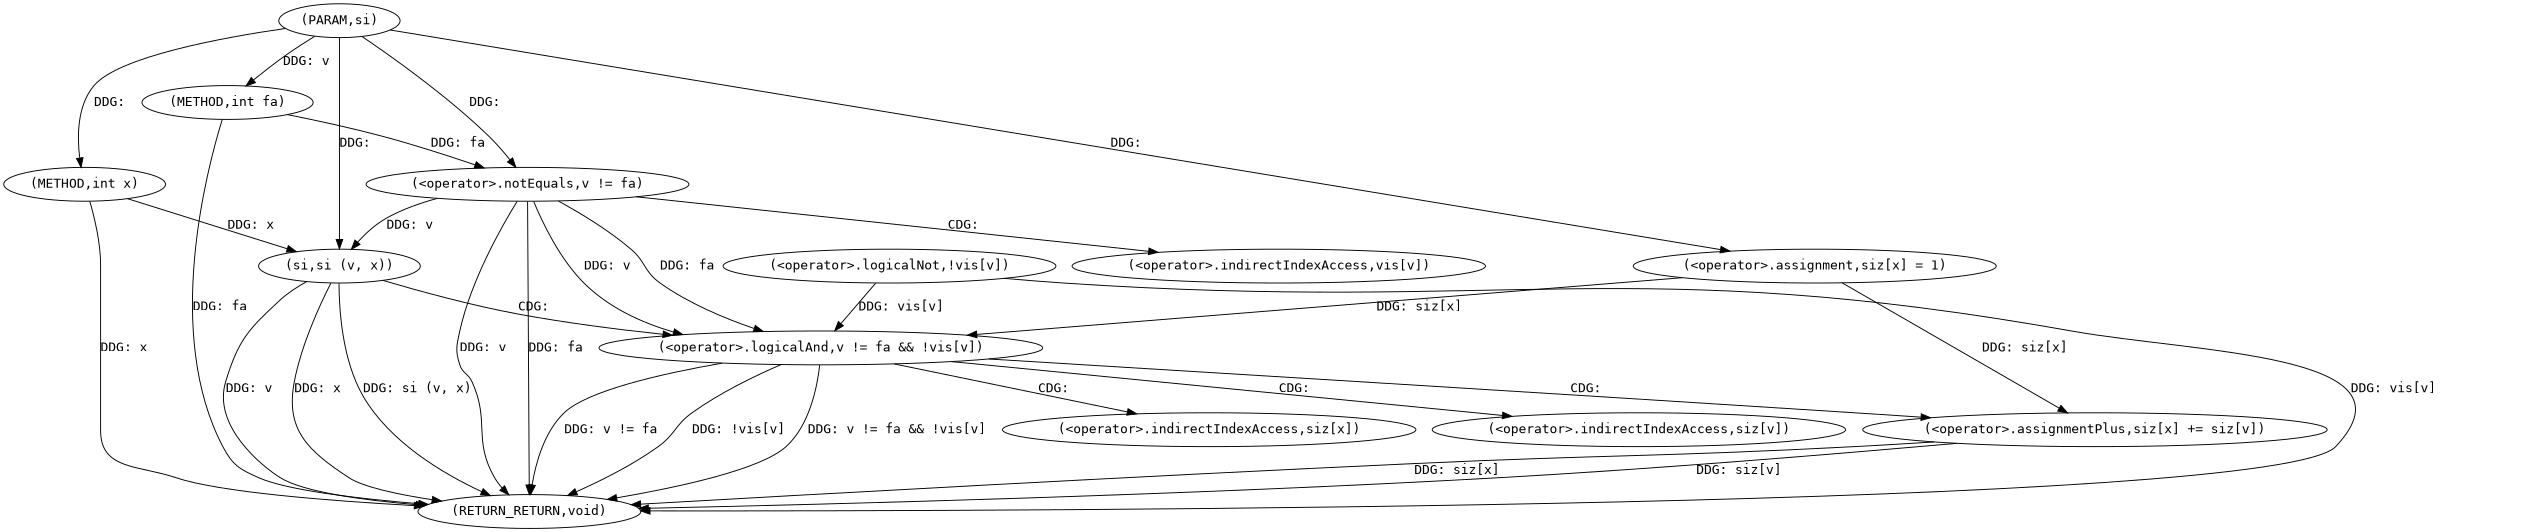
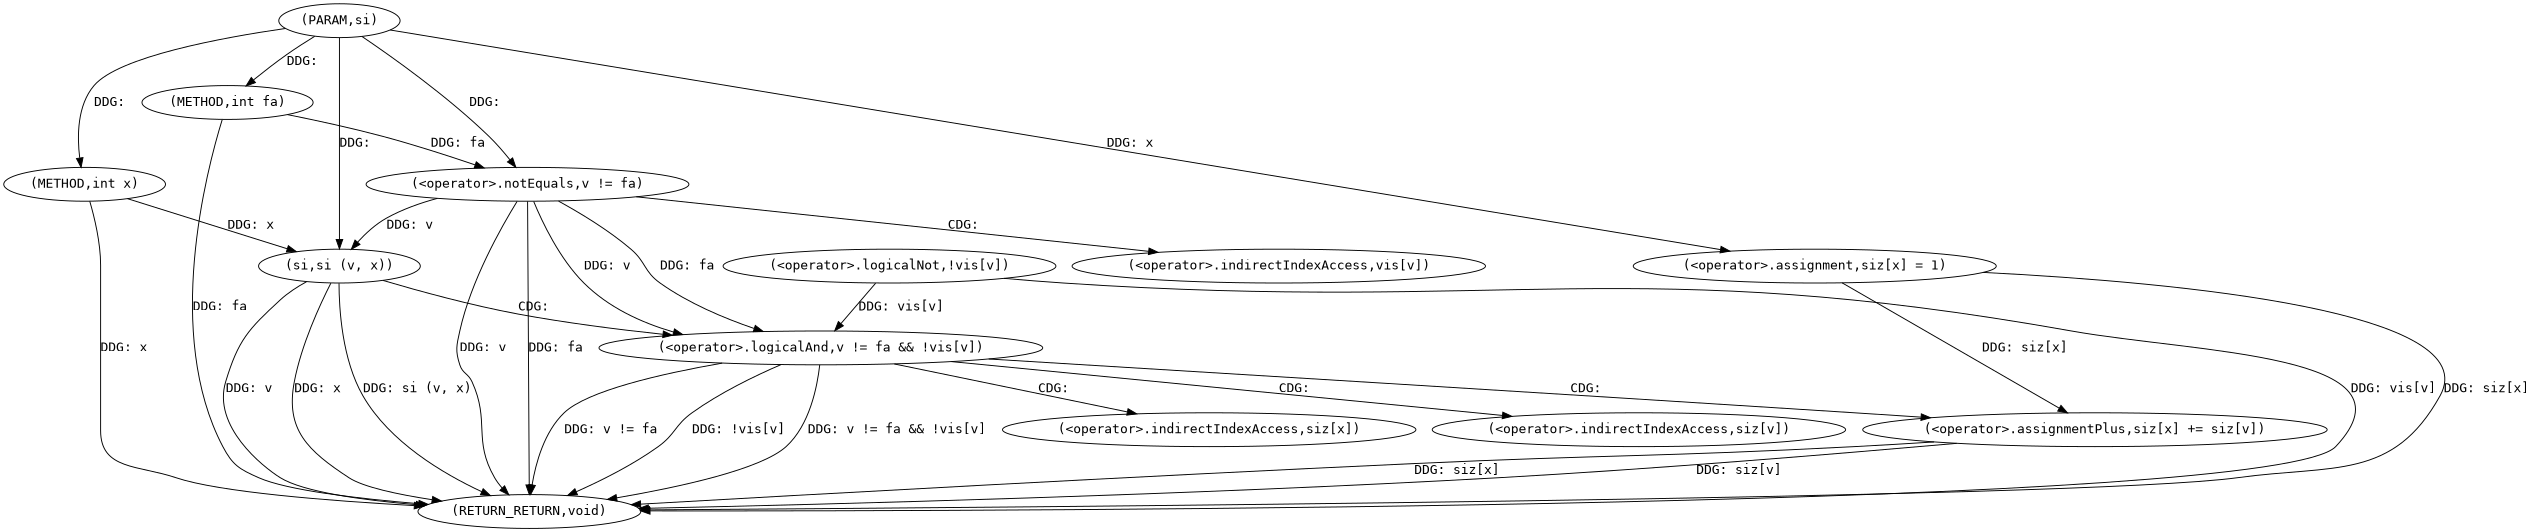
edge "(PARAM,si)" -> "(METHOD,int fa)": label "DDG: v" -> "DDG: "
edge "(PARAM,si)" -> "(<operator>.assignment,siz[x] = 1)": label "DDG: " -> "DDG: x"
edge "(<operator>.assignment,siz[x] = 1)" -> "(<operator>.logicalAnd,v != fa && !vis[v])": now "(<operator>.assignment,siz[x] = 1)" -> "(RETURN_RETURN,void)"
